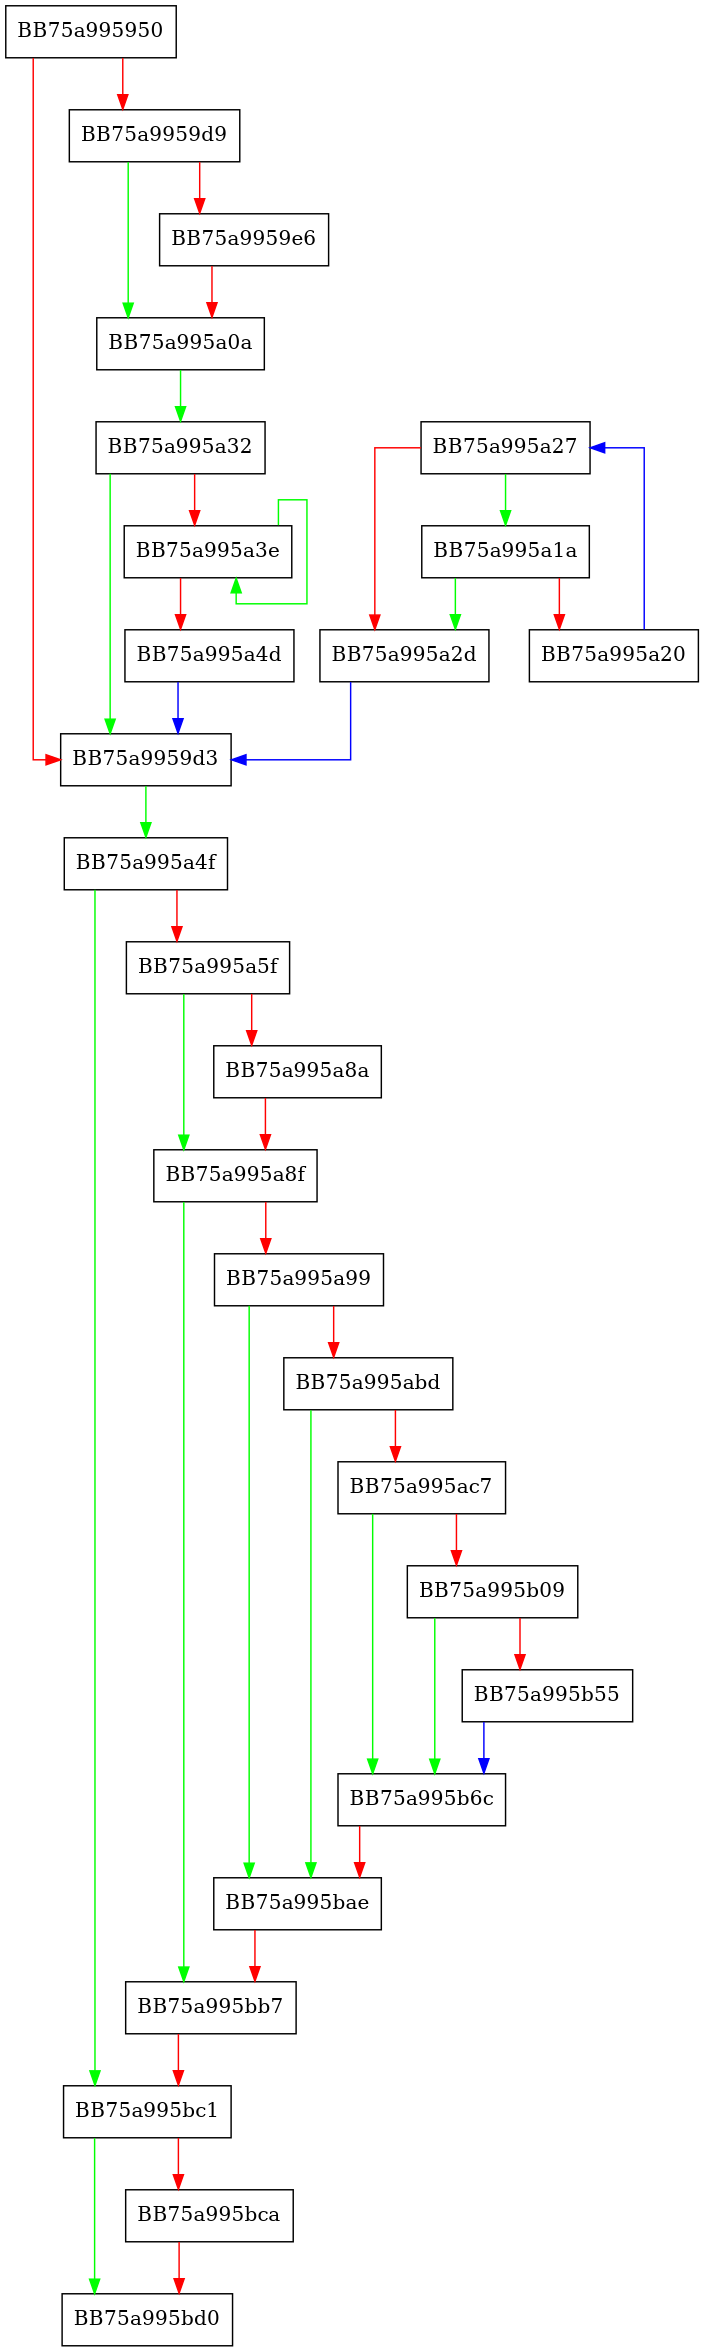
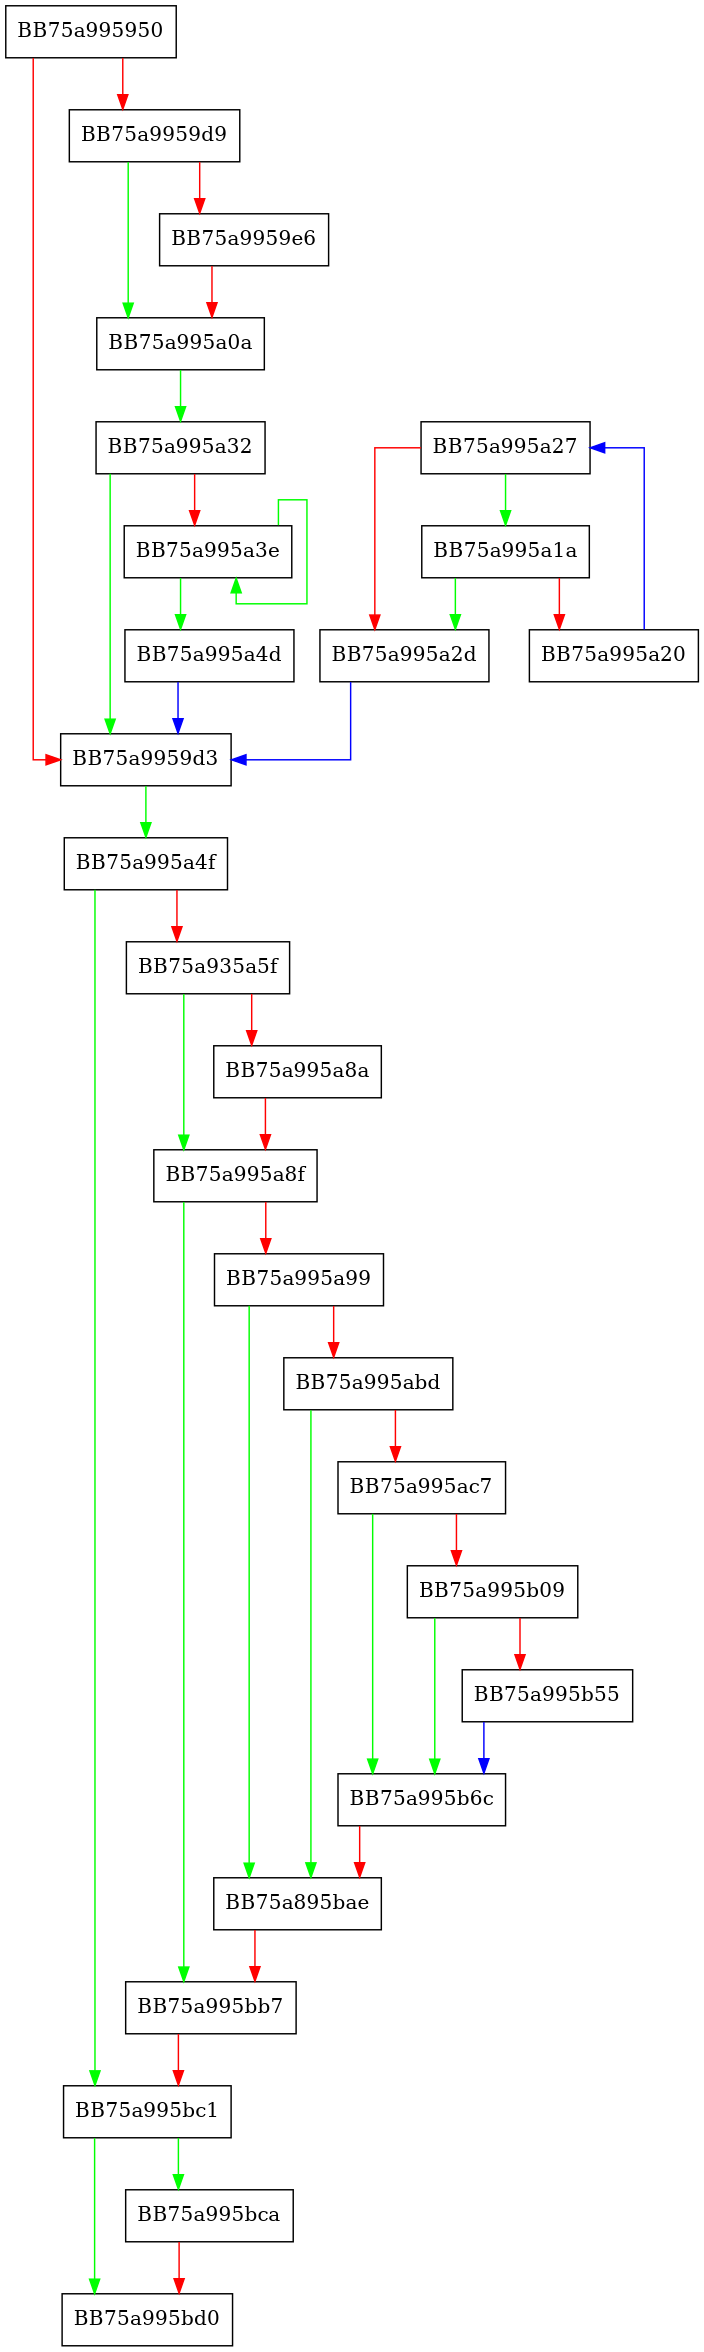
edge "BB75a995a3e" -> "BB75a995a4d": color red -> green
node "BB75a995a5f": label "BB75a995a5f" -> "BB75a935a5f"
node "BB75a995bae": label "BB75a995bae" -> "BB75a895bae"
edge "BB75a995bc1" -> "BB75a995bca": color red -> green
